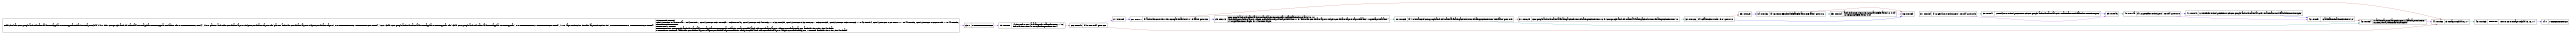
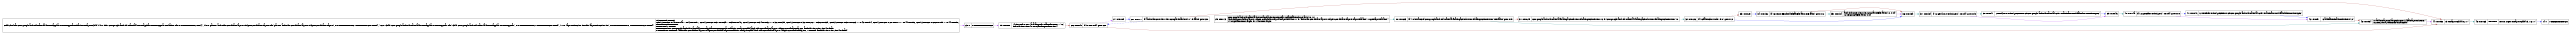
edge "36: 0x003b" -> "37: 0x003f": added
edge "28: 0x0011" -> "29: 0x0013": now "28: 0x0011" -> "26: 0x000b"
node "45: 0x0063": text "return core.onLayoutChild(r5, r6, r7)" -> "return super.onLayoutChild(r5, r6, r7)"
